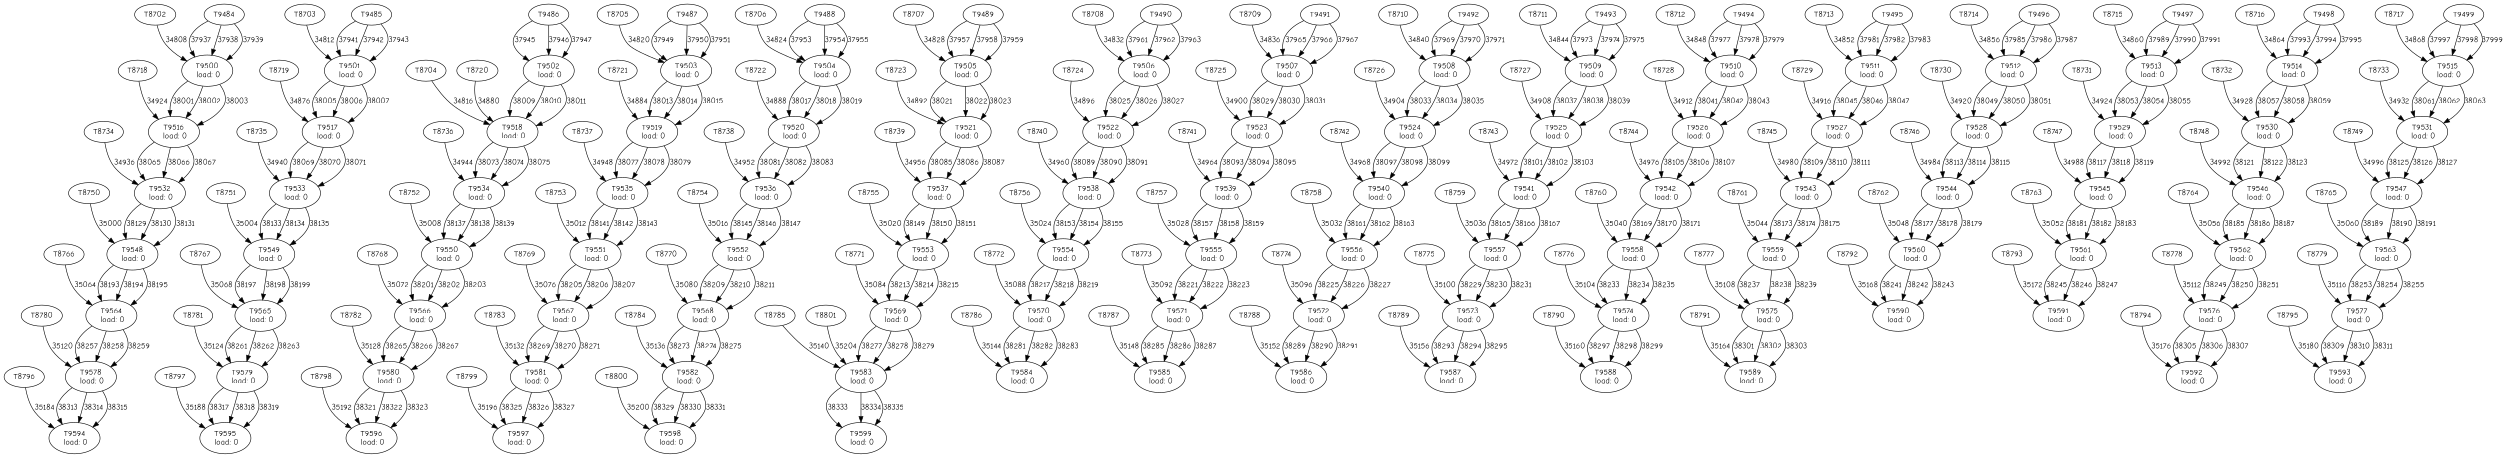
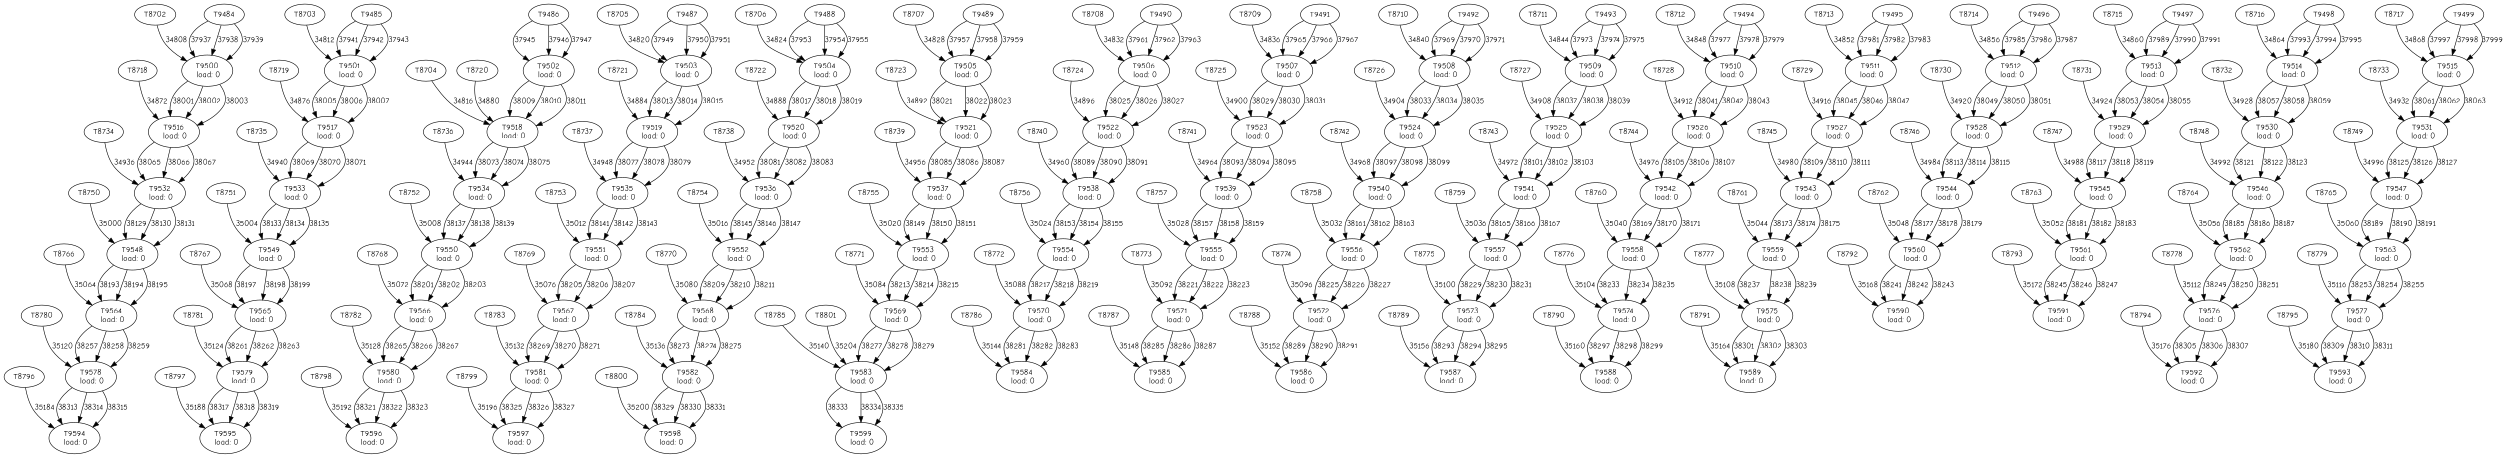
edge "T8718" -> "T9516 load: 0": label "34924" -> "34872"
